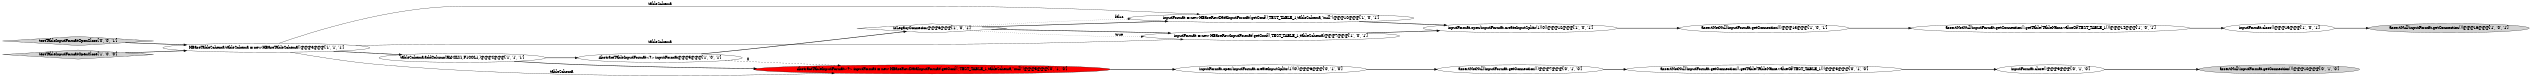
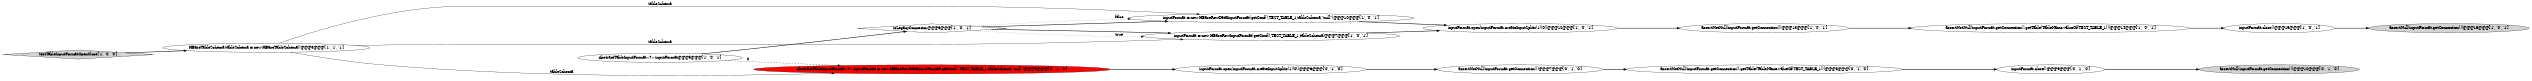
node "testTableInputFormatOpenClose['0', '0', '1']": removed
node "tableSchema.addColumn(FAMILY1,F1COL1,)@@@4@@@['1', '1', '1']": removed
